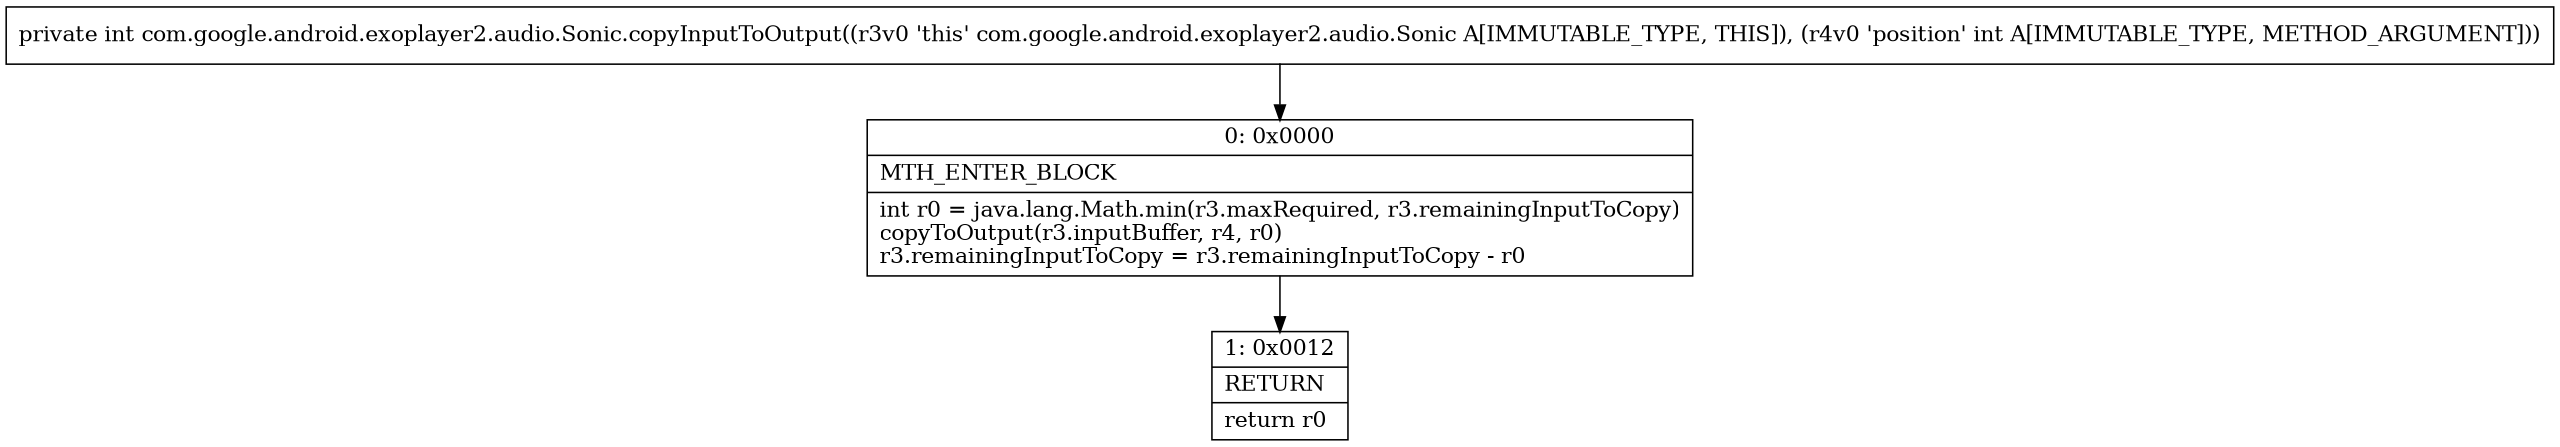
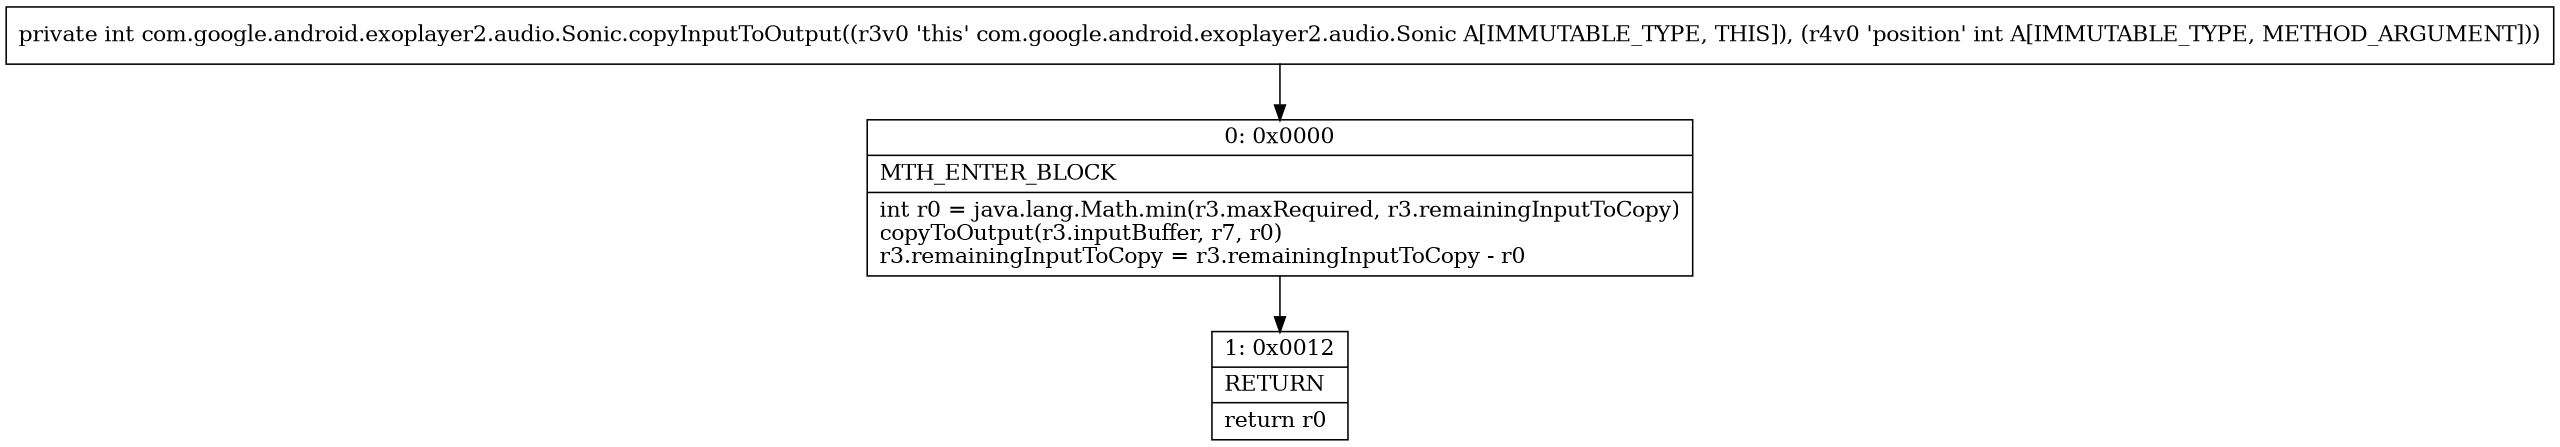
node "0: 0x0000": text "copyToOutput(r3.inputBuffer, r4, r0)" -> "copyToOutput(r3.inputBuffer, r7, r0)"
